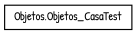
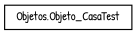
node "Objetos.Objetos_CasaTest": label "Objetos.Objetos_CasaTest" -> "Objetos.Objeto_CasaTest"
